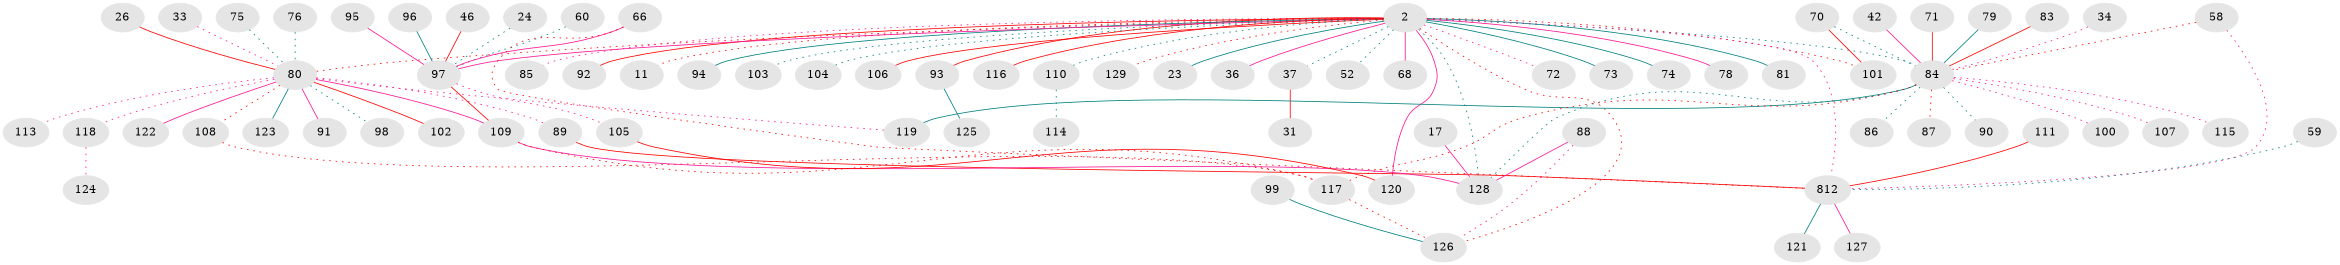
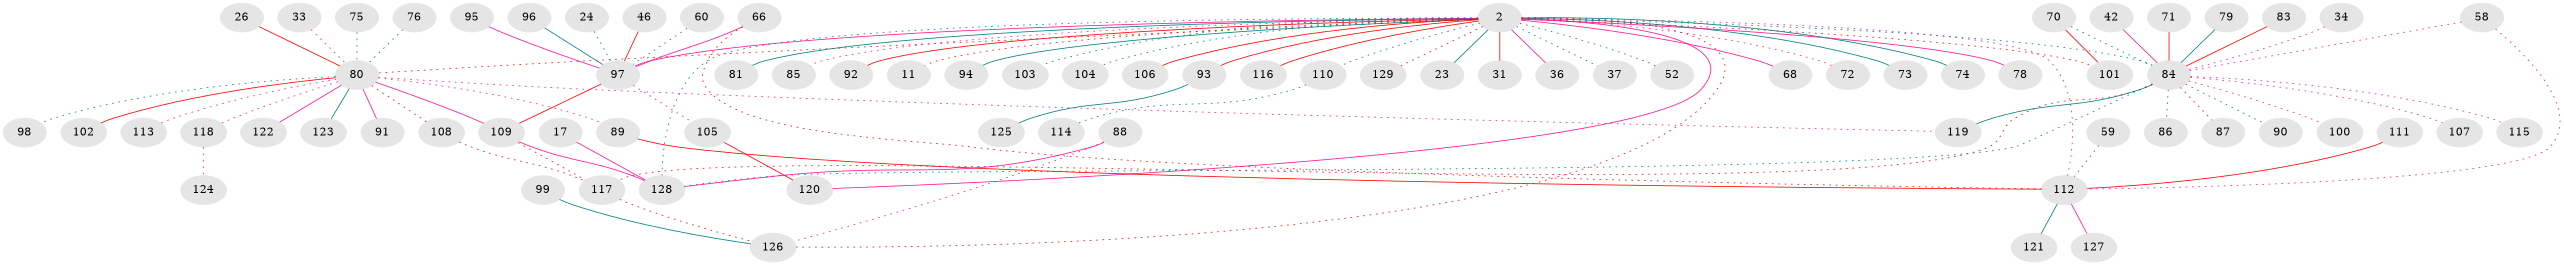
edge "58" -- "84": color red -> deeppink
edge "37" -- "31": now "2" -- "31"
node "812": label "812" -> "112"
